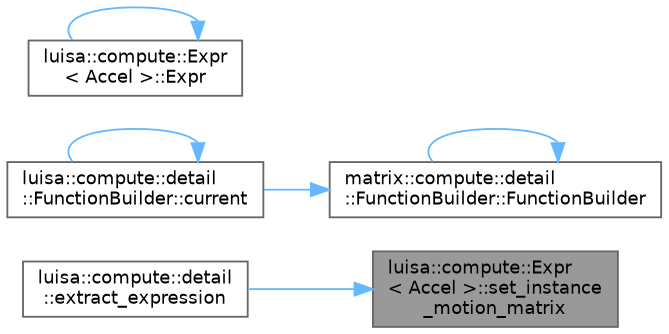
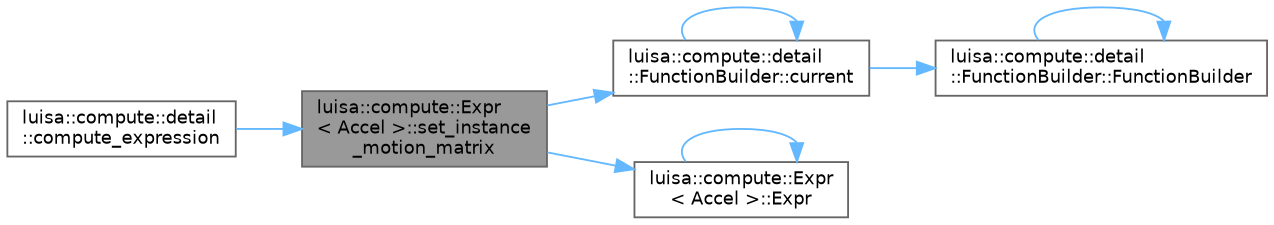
edge "luisa::compute::Expr < Accel >::set_instance _motion_matrix" -> "luisa::compute::detail ::FunctionBuilder::current": added
edge "luisa::compute::Expr < Accel >::set_instance _motion_matrix" -> "luisa::compute::Expr < Accel >::Expr": added
node "matrix::compute::detail ::FunctionBuilder::FunctionBuilder": label "matrix::compute::detail ::FunctionBuilder::FunctionBuilder" -> "luisa::compute::detail ::FunctionBuilder::FunctionBuilder"
node "luisa::compute::detail ::extract_expression": label "luisa::compute::detail ::extract_expression" -> "luisa::compute::detail ::compute_expression"
